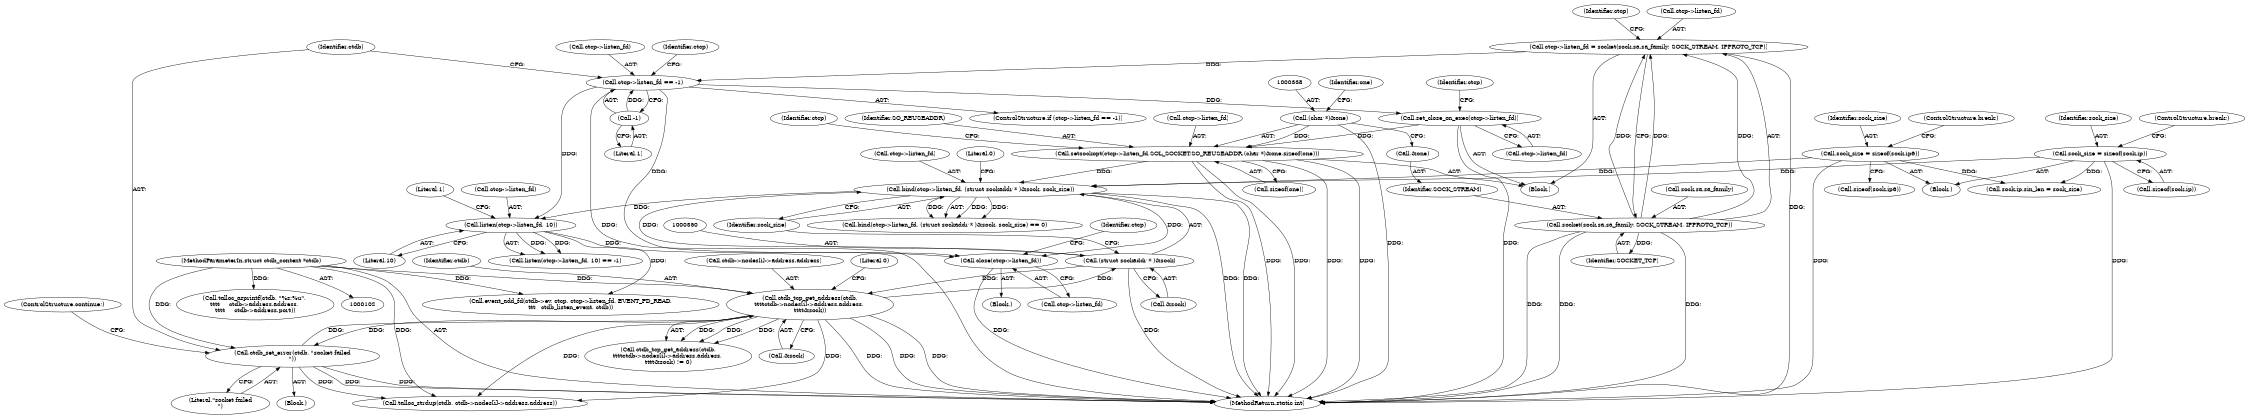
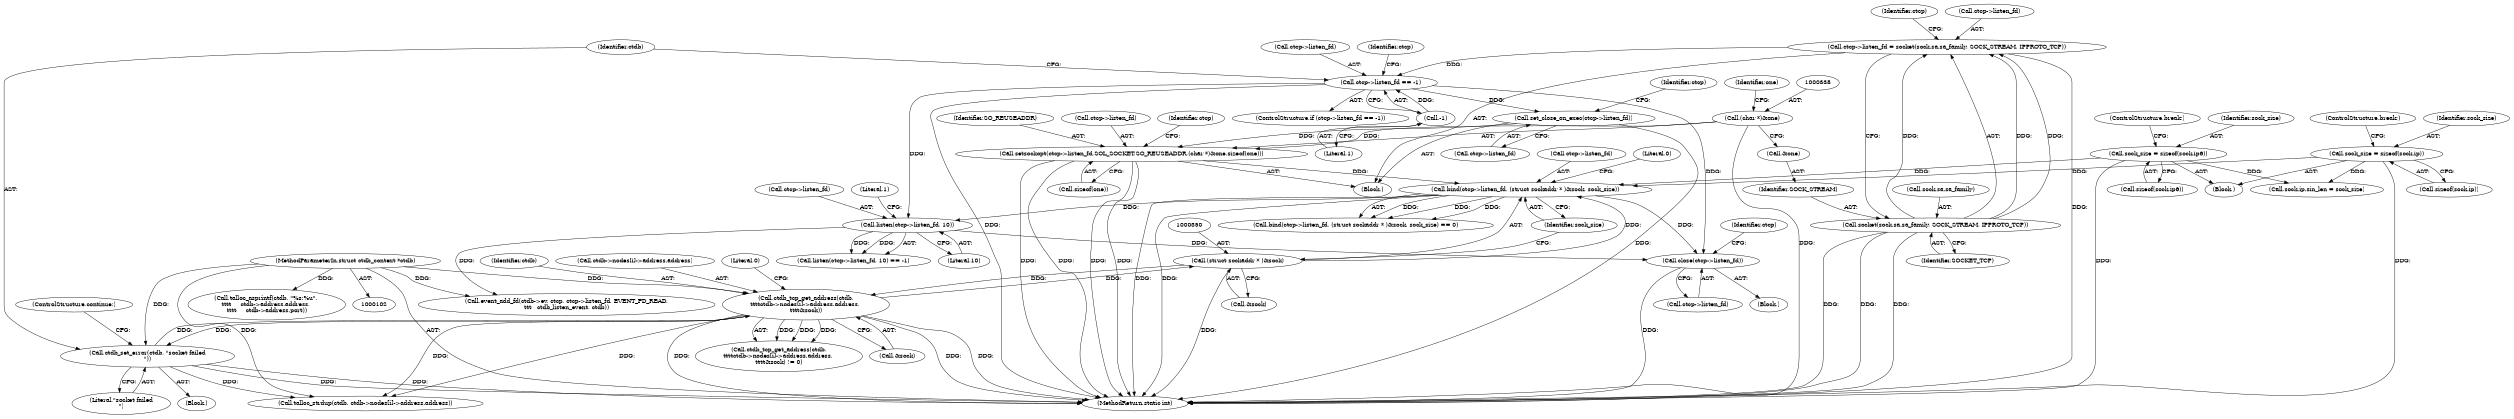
edge "(Call,sizeof(sock.ip6))" -> "(Call,sock_size = sizeof(sock.ip6))": added, label "AST:"
edge "(Call,socket(sock.sa.sa_family, SOCK_STREAM, IPPROTO_TCP))" -> "(Identifier,SOCKET_TCP)": label "DDG: " -> "CFG: "
